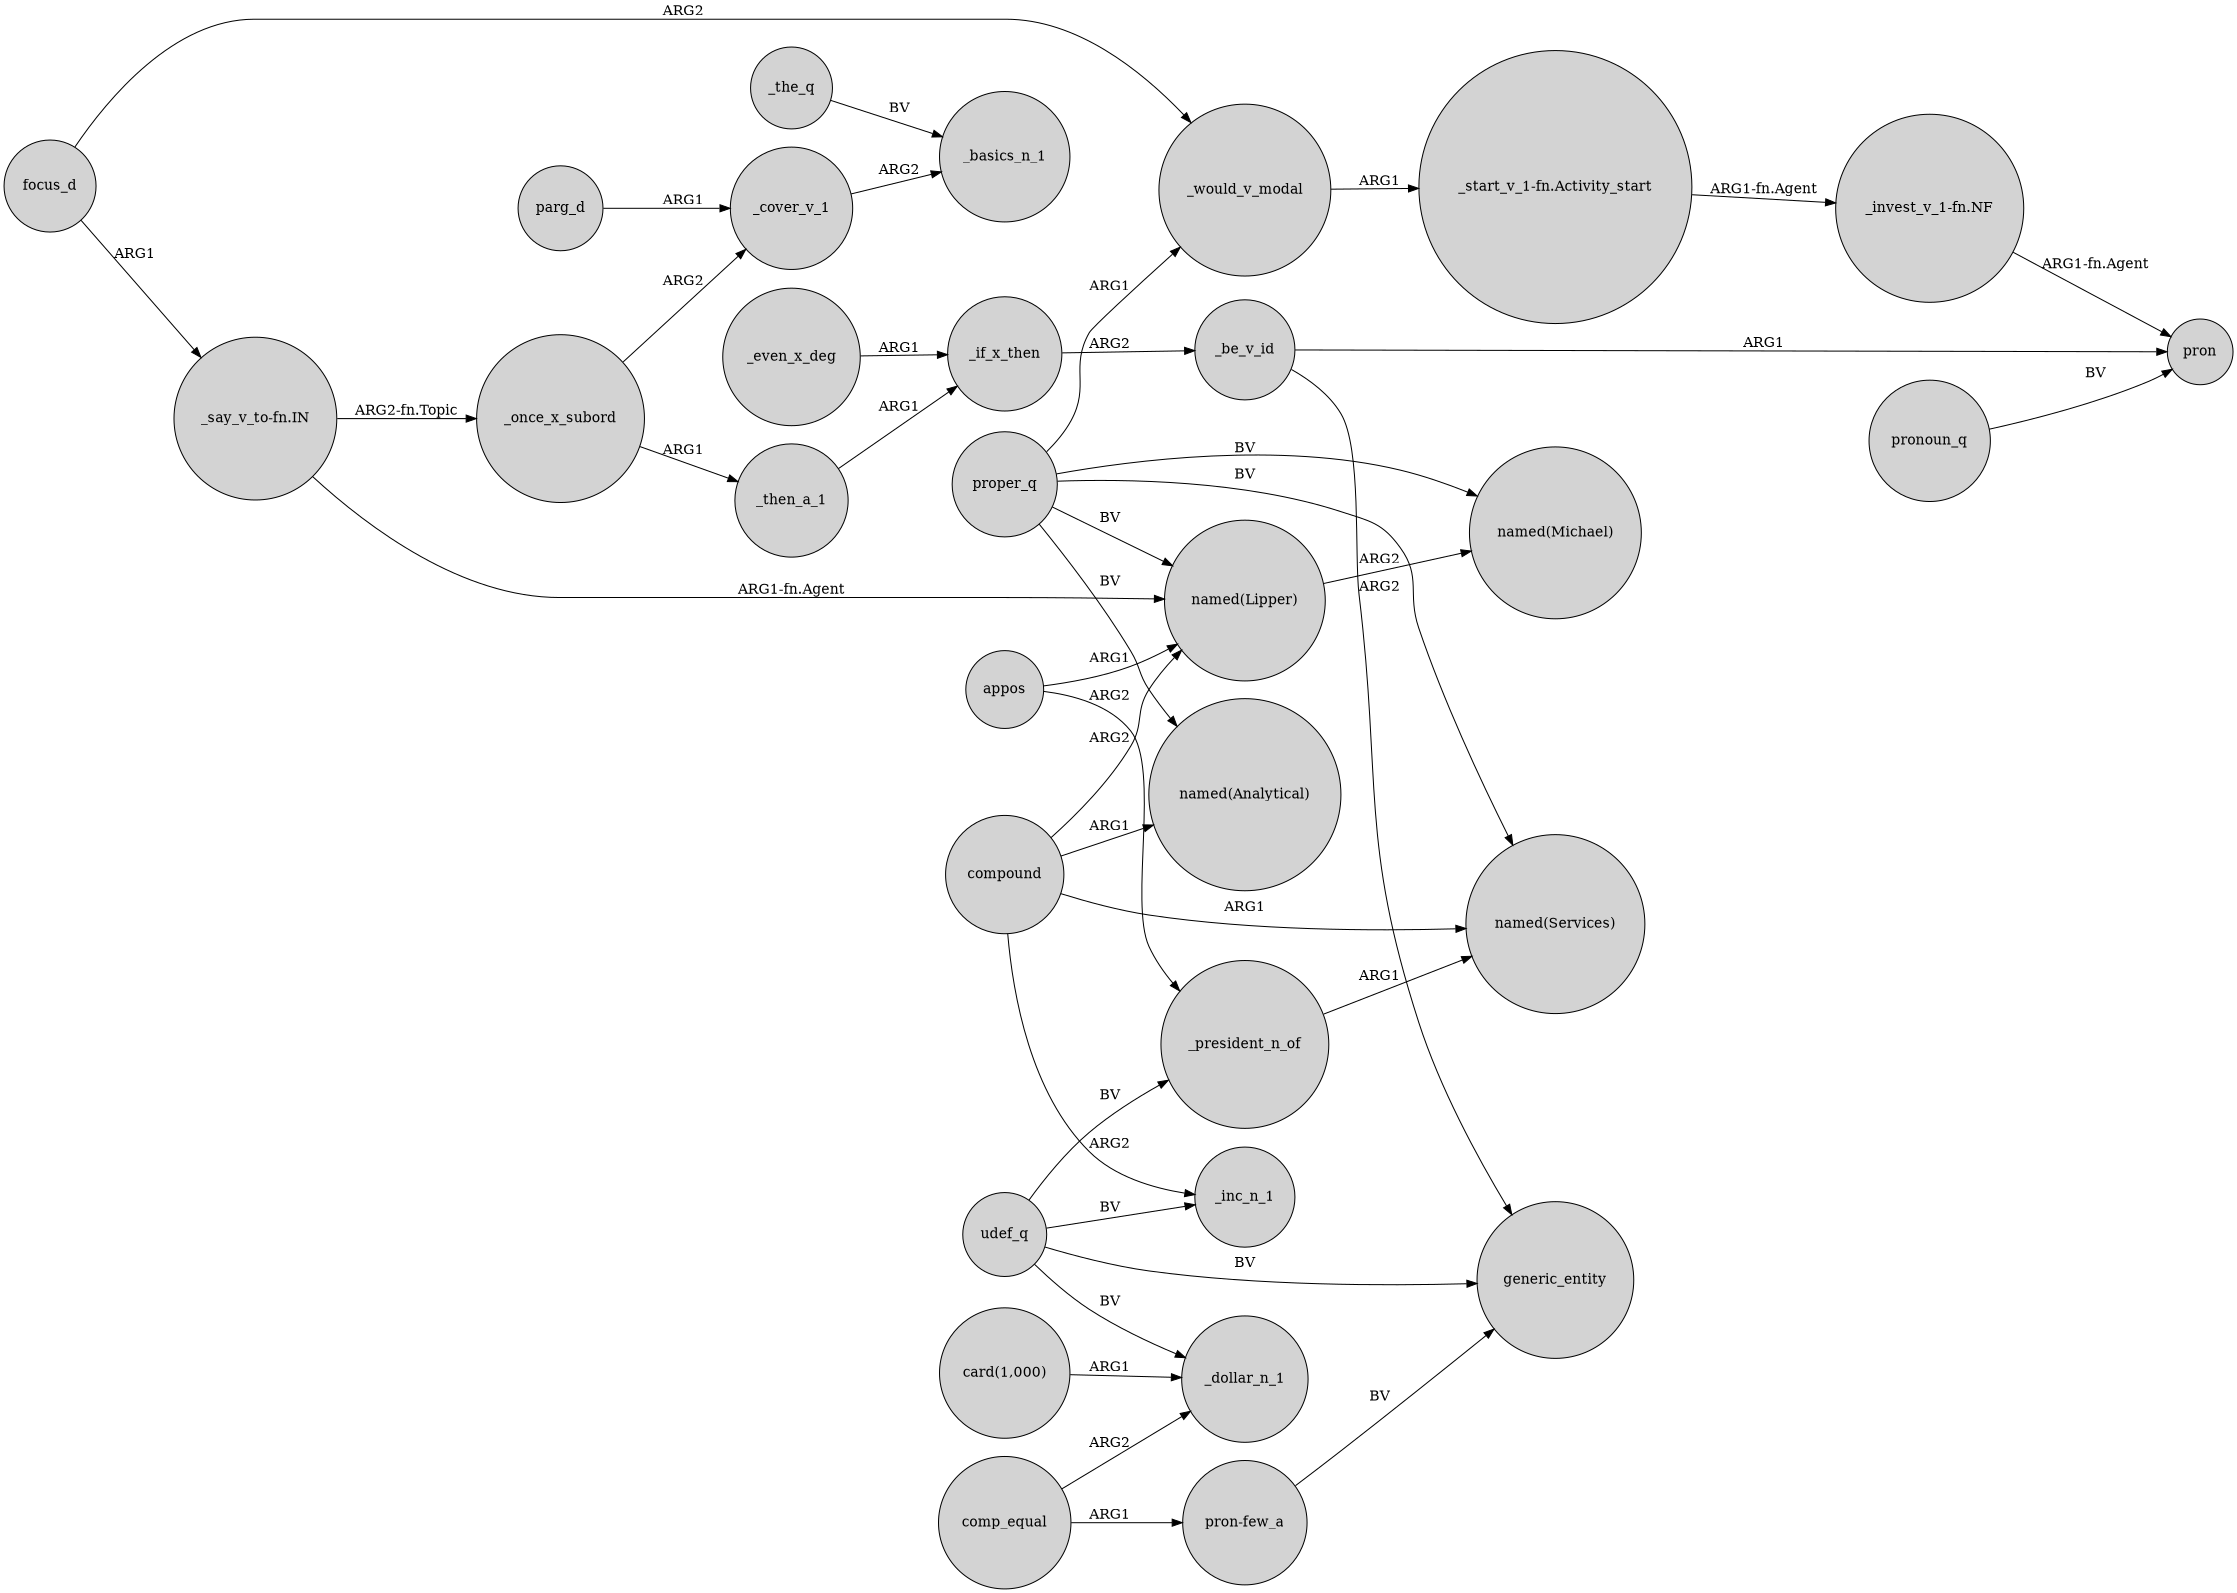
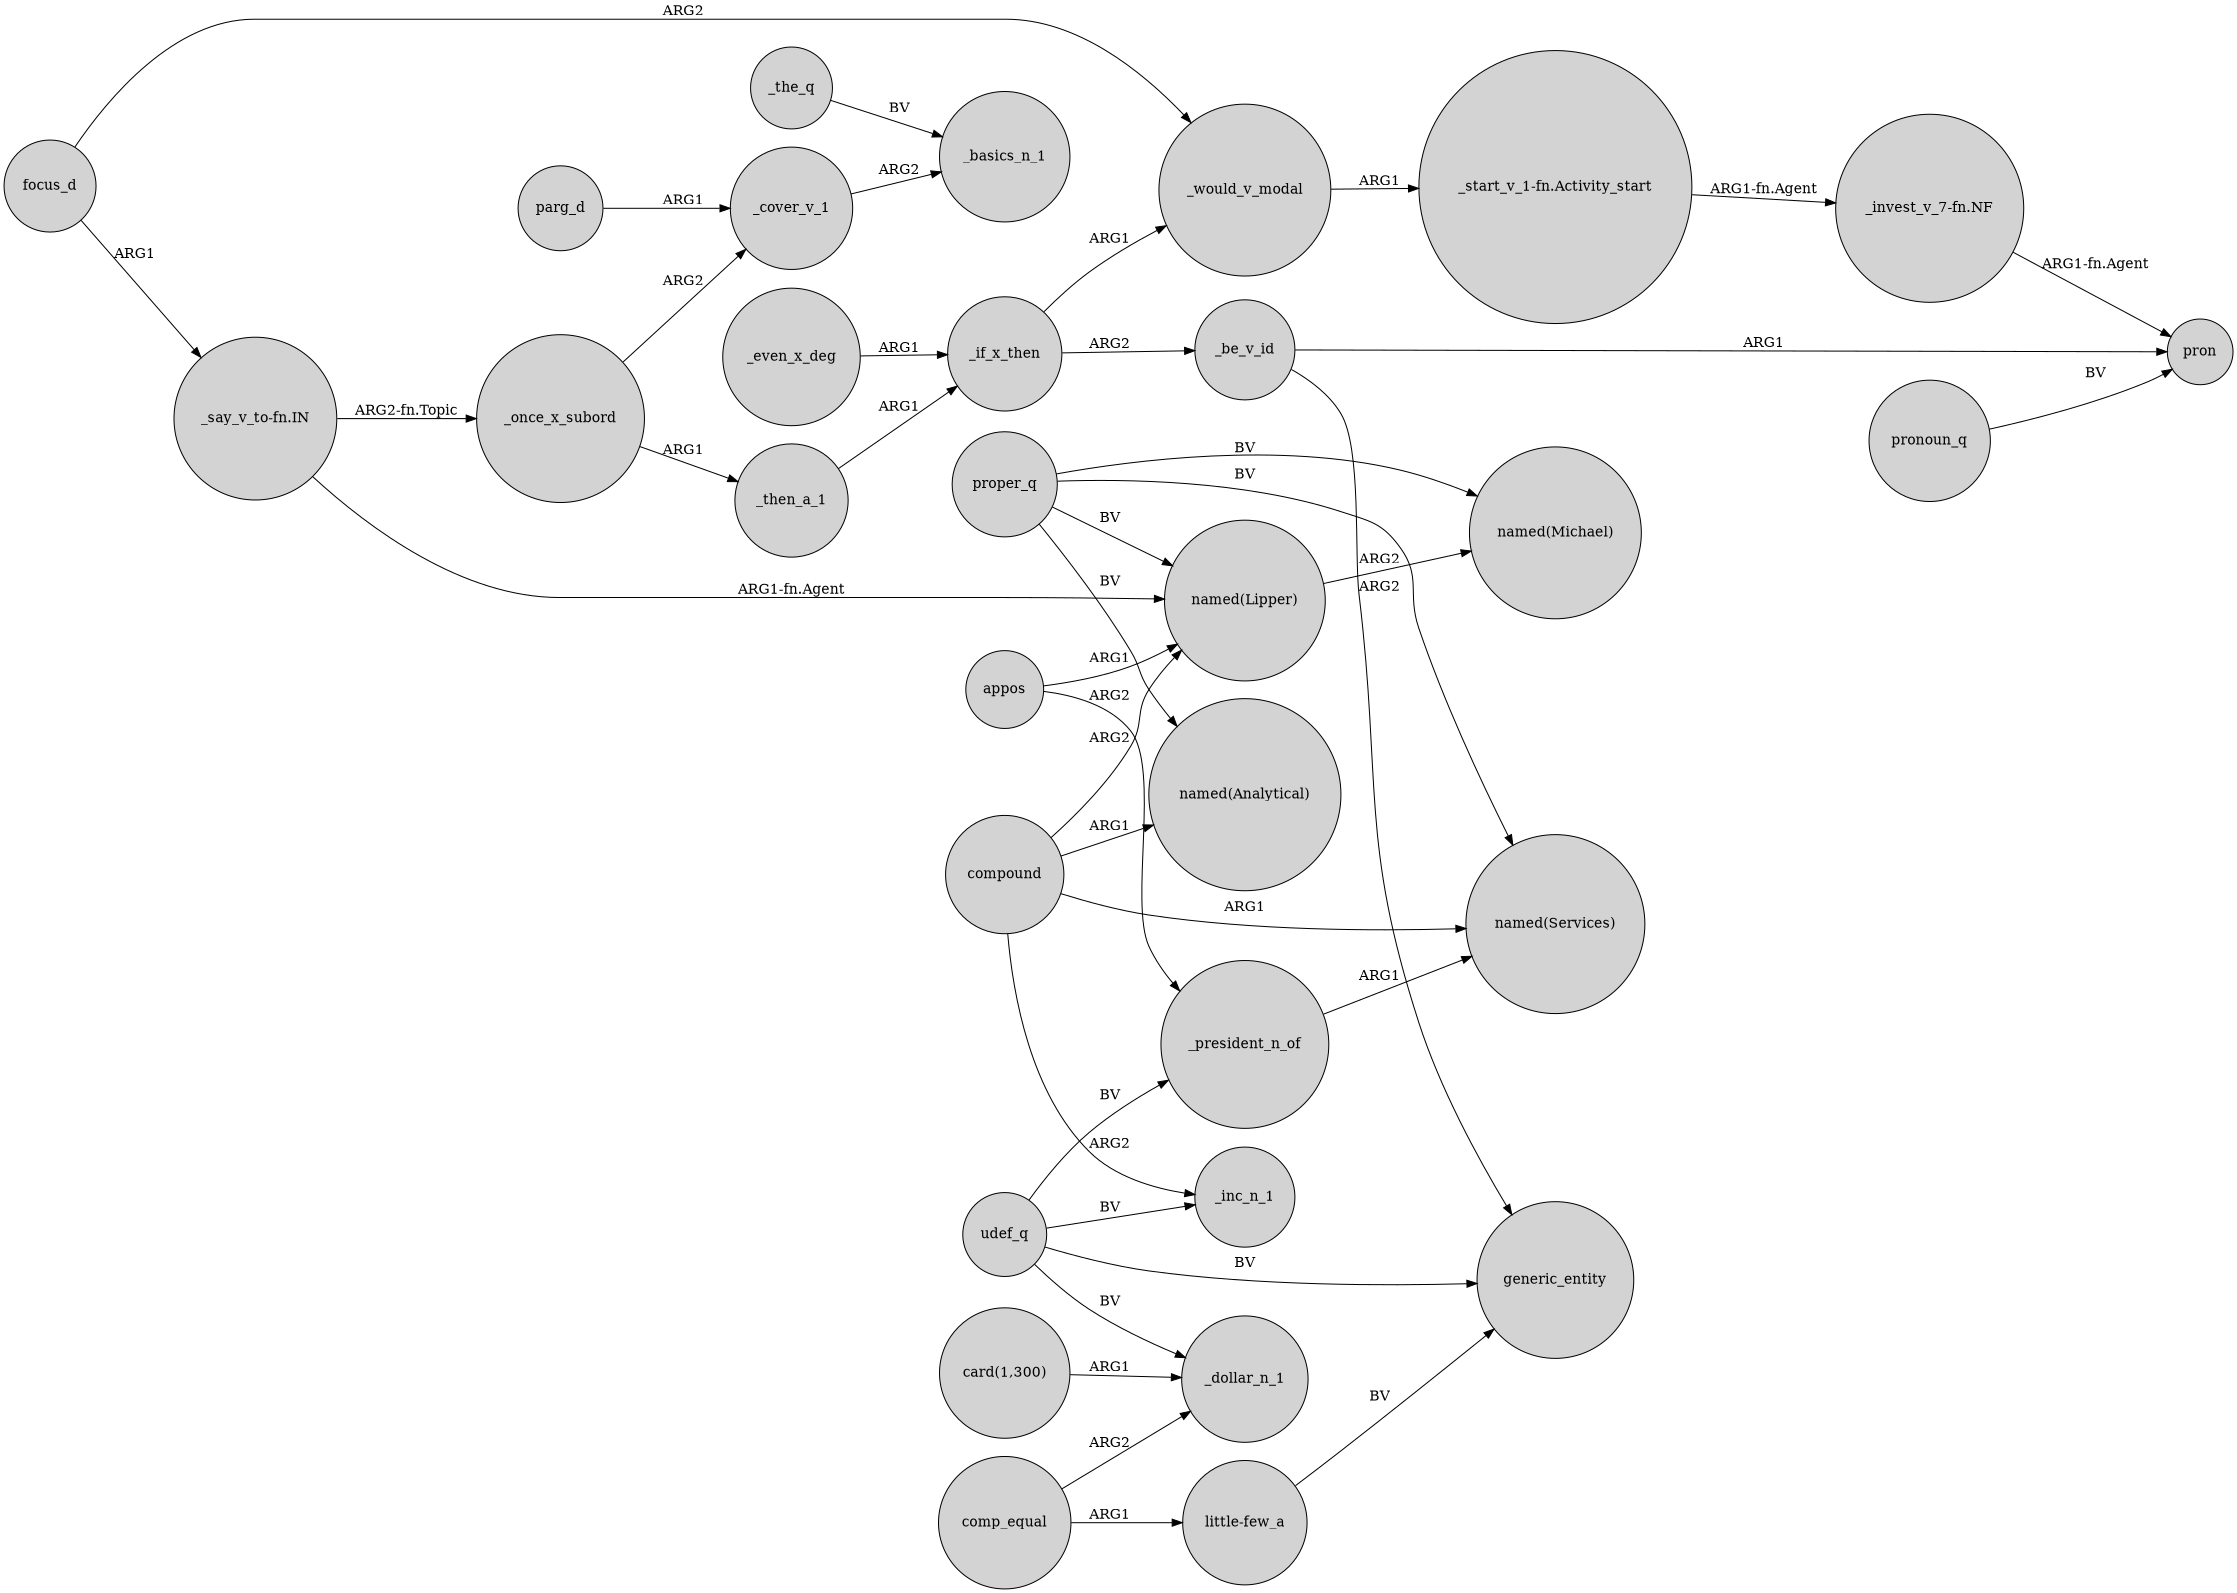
node "_invest_v_1-fn.NF": label "_invest_v_1-fn.NF" -> "_invest_v_7-fn.NF"
edge "proper_q" -> "_would_v_modal": now "_if_x_then" -> "_would_v_modal"
node "card(1,000)": label "card(1,000)" -> "card(1,300)"
node "pron-few_a": label "pron-few_a" -> "little-few_a"
